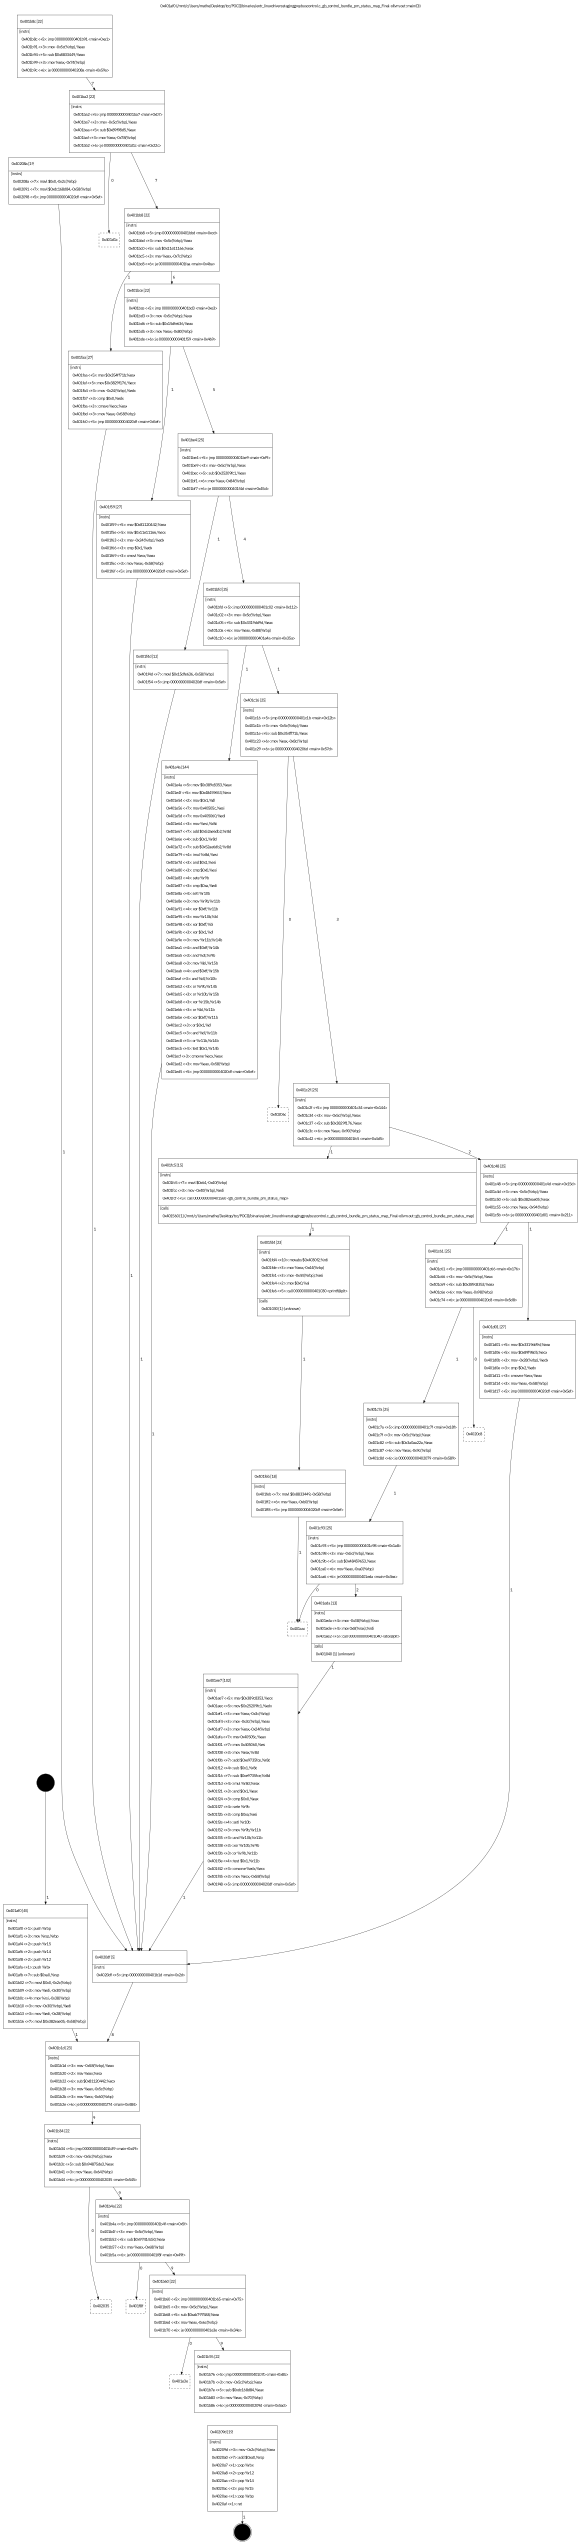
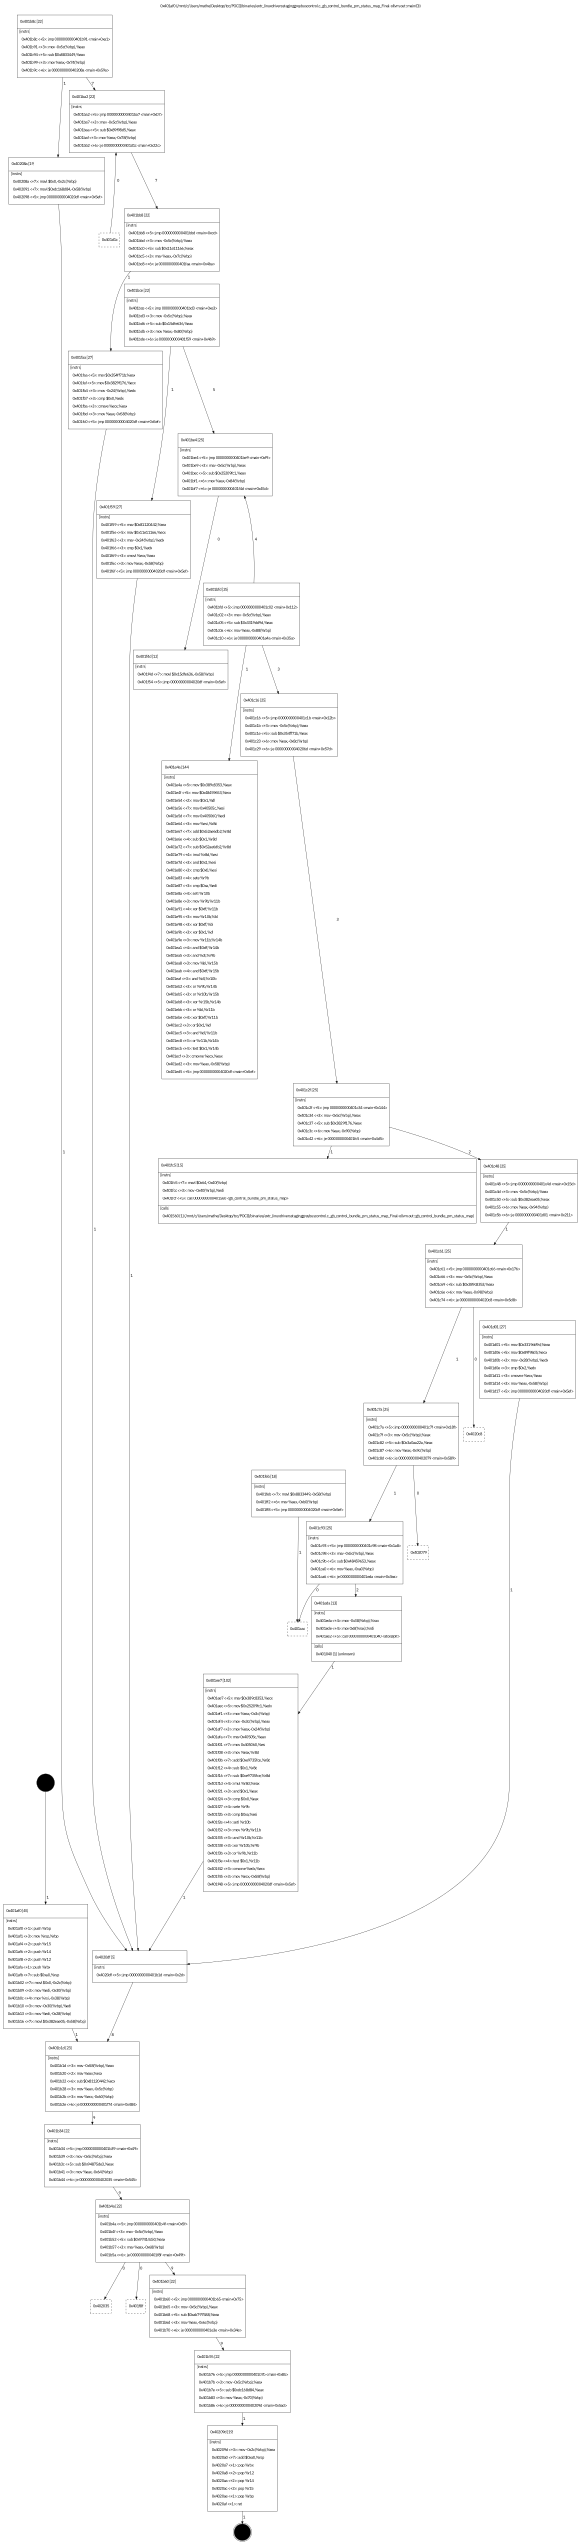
edge "0x401b8c [22]" -> "0x40208a [19]": added, label "1"
edge "0x401ba2 [22]" -> "0x401d1c": reversed
edge "0x401bb8 [22]" -> "0x401bce [22]": removed, label "6"
edge "0x401be4 [25]" -> "0x401bfd [25]": reversed
edge "0x401be4 [25]" -> "0x401f4d [12]": label " 1" -> " 0"
edge "0x401bfd [25]" -> "0x401c16 [25]": label " 1" -> " 3"
node "0x40206d": removed
edge "0x401c48 [25]" -> "0x401d01 [27]": removed, label "1"
node "0x401fd4 [23]": removed
edge "0x401f4d [12]" -> "0x4020df [5]": removed, label "1"
edge "0x401e4a [144]" -> "0x4020df [5]": removed, label "1"
node "0x402079": added
edge "0x401b34 [22]" -> "0x402035": now "0x401b4a [22]" -> "0x402035"
node "0x401e3e": removed
edge "0x401b76 [22]" -> "0x40209d [19]": added, label "1"
